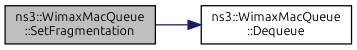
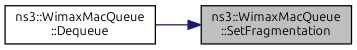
edge "ns3::WimaxMacQueue ::SetFragmentation" -> "ns3::WimaxMacQueue ::Dequeue": reversed
